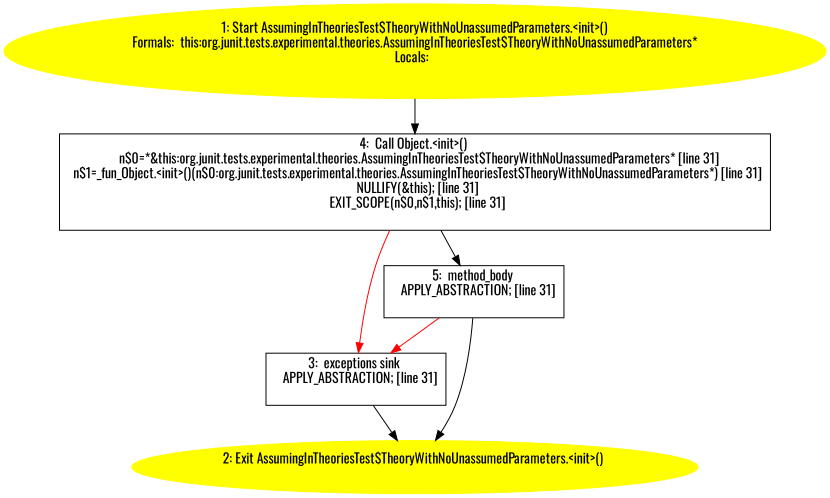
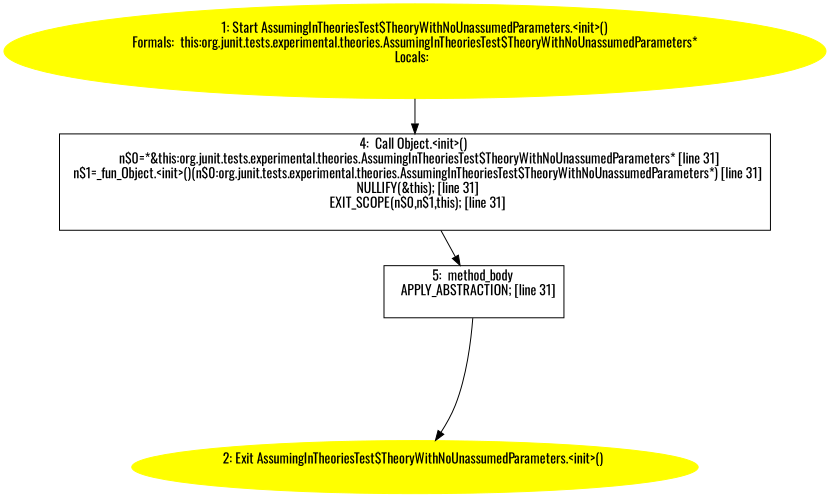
node "3:  exceptions sink APPLY_ABSTRACTION; [line 31]": removed
